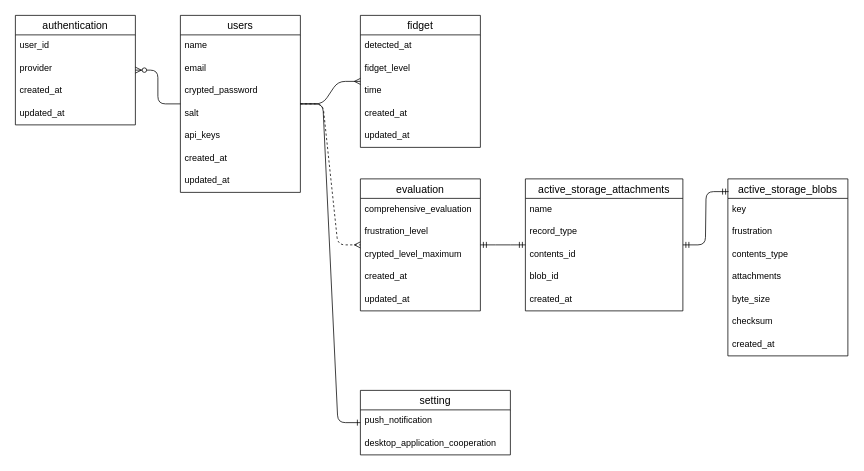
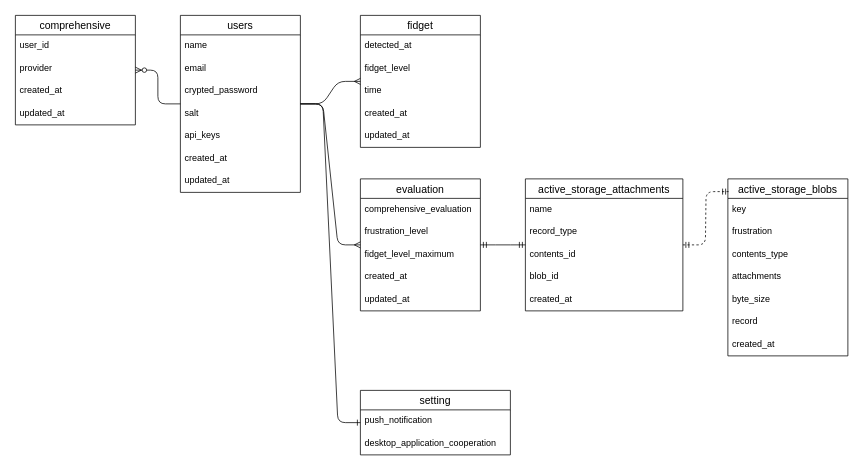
node "authentication": label "authentication" -> "comprehensive"
edge "users" -> "evaluation": style dashed -> solid
edge "active_storage_attachments" -- "active_storage_blobs": style solid -> dashed
node "crypted_level_maximum": label "crypted_level_maximum" -> "fidget_level_maximum"
node "checksum": label "checksum" -> "record"
